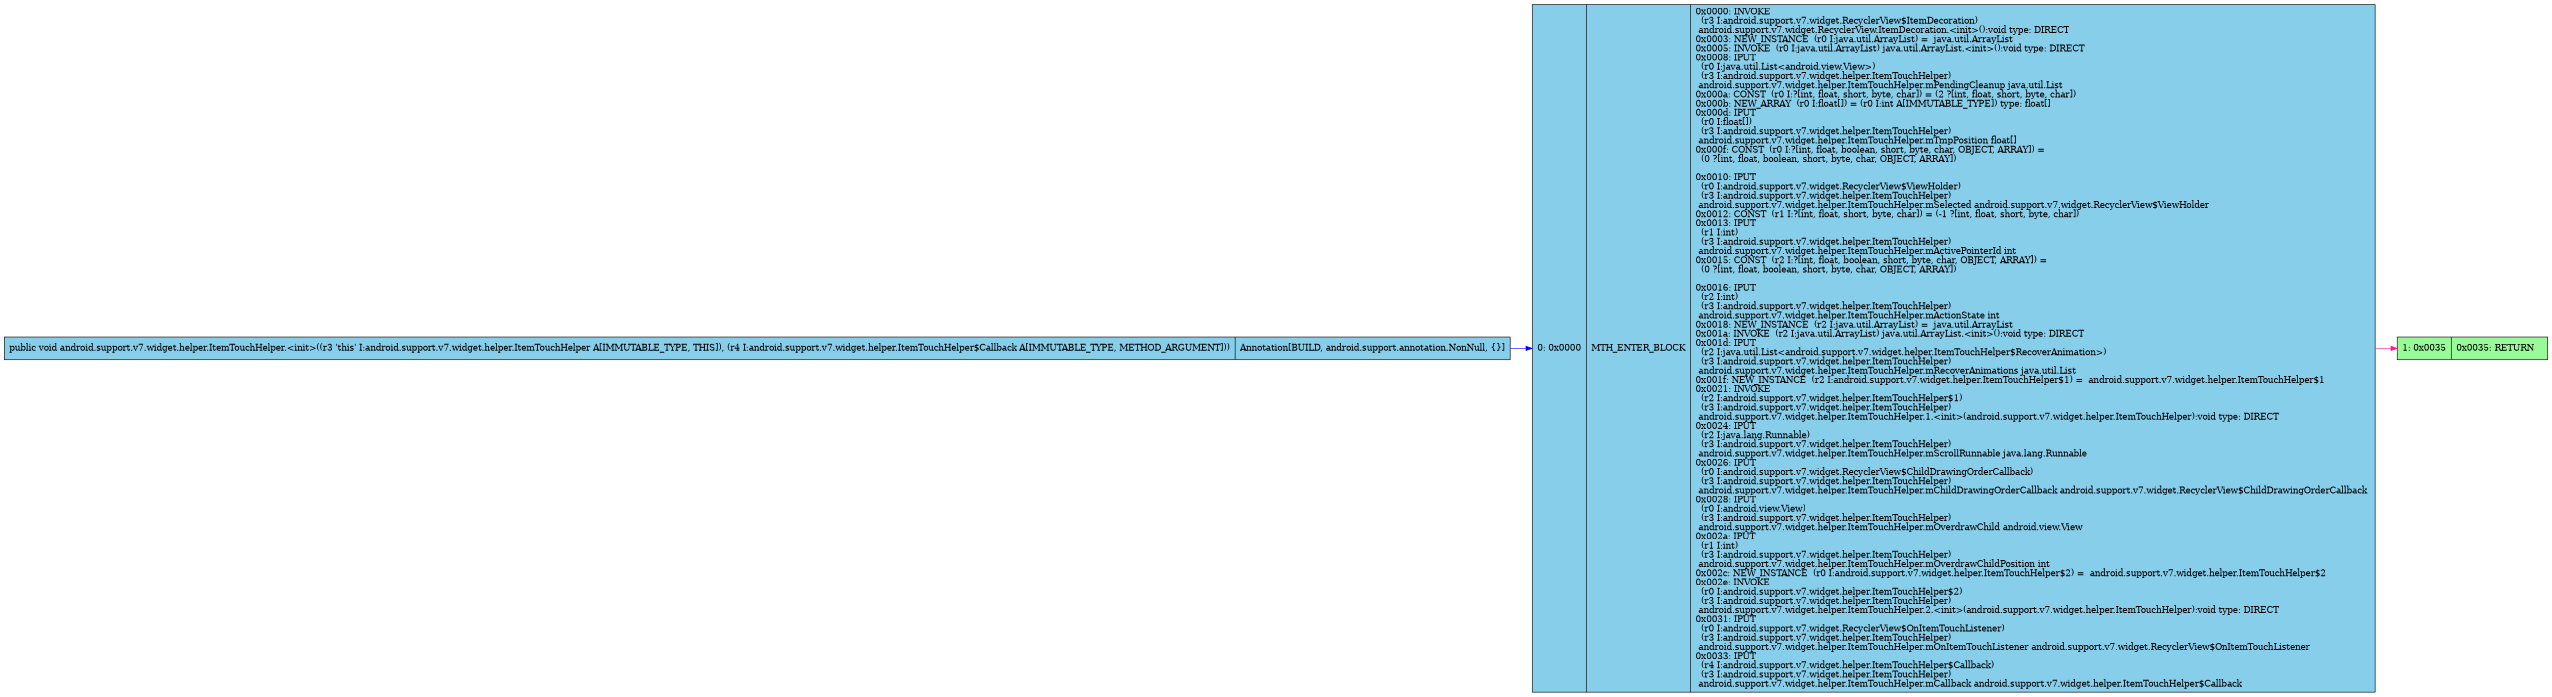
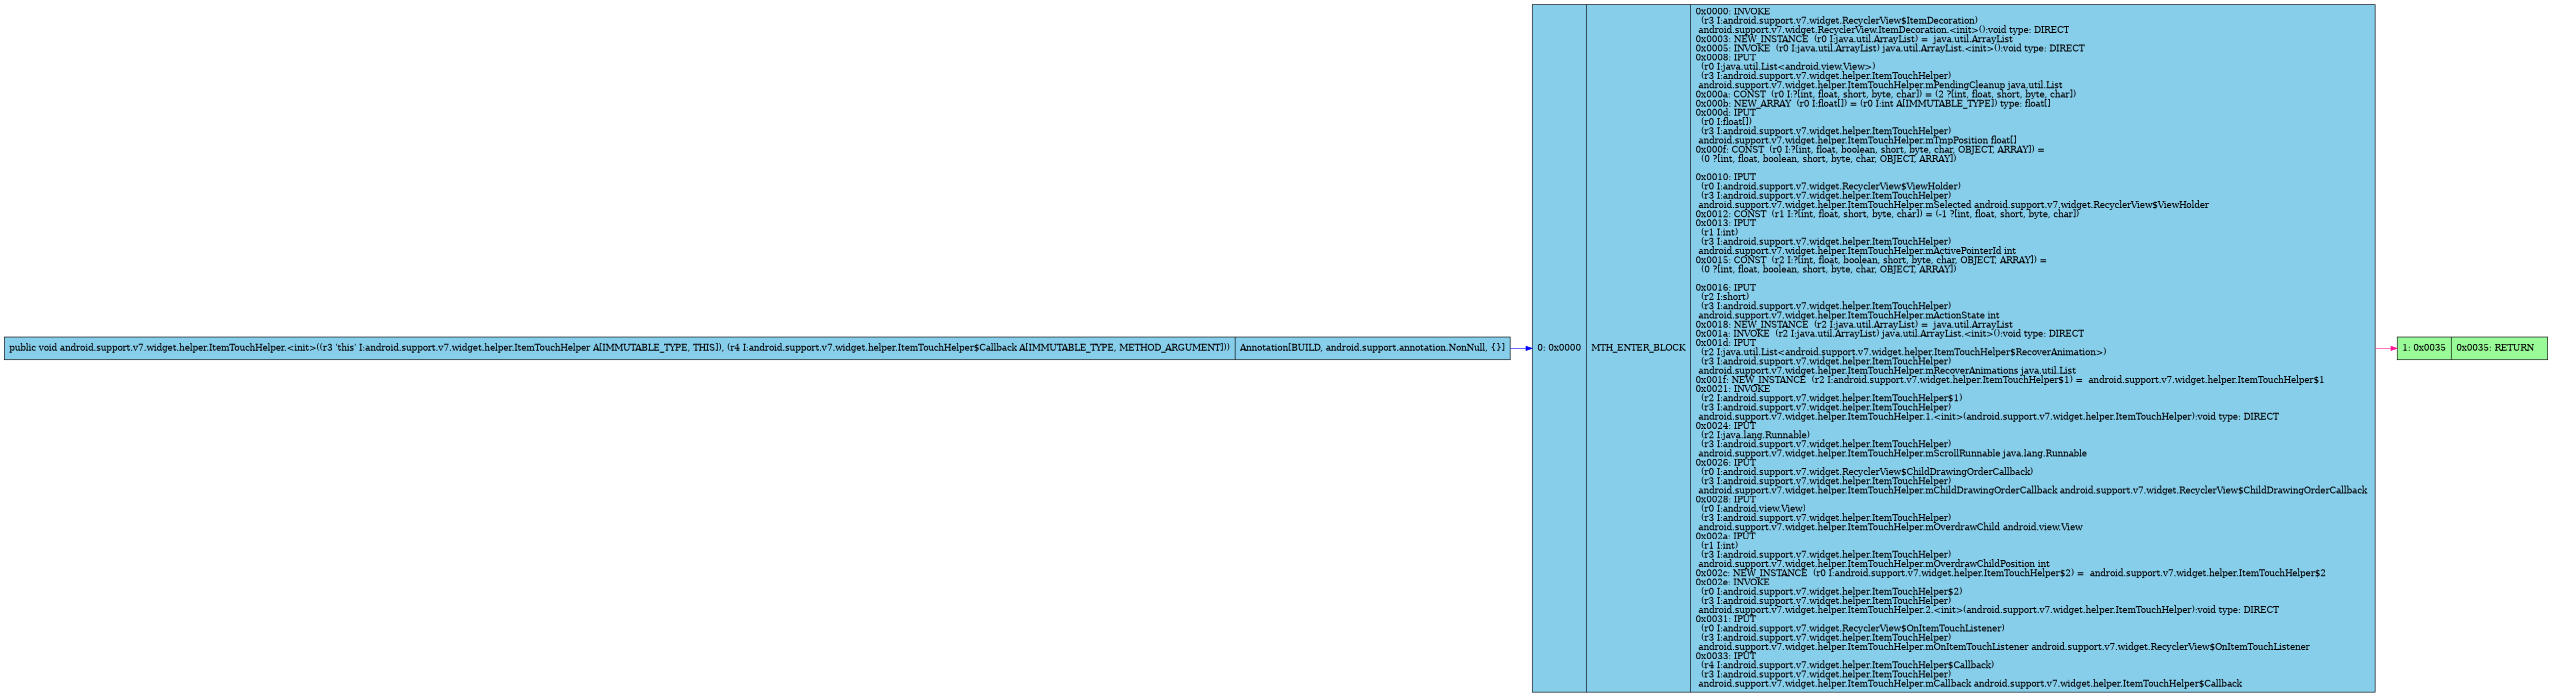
node "0: 0x0000": text "(r2 I:int)" -> "(r2 I:short)"
